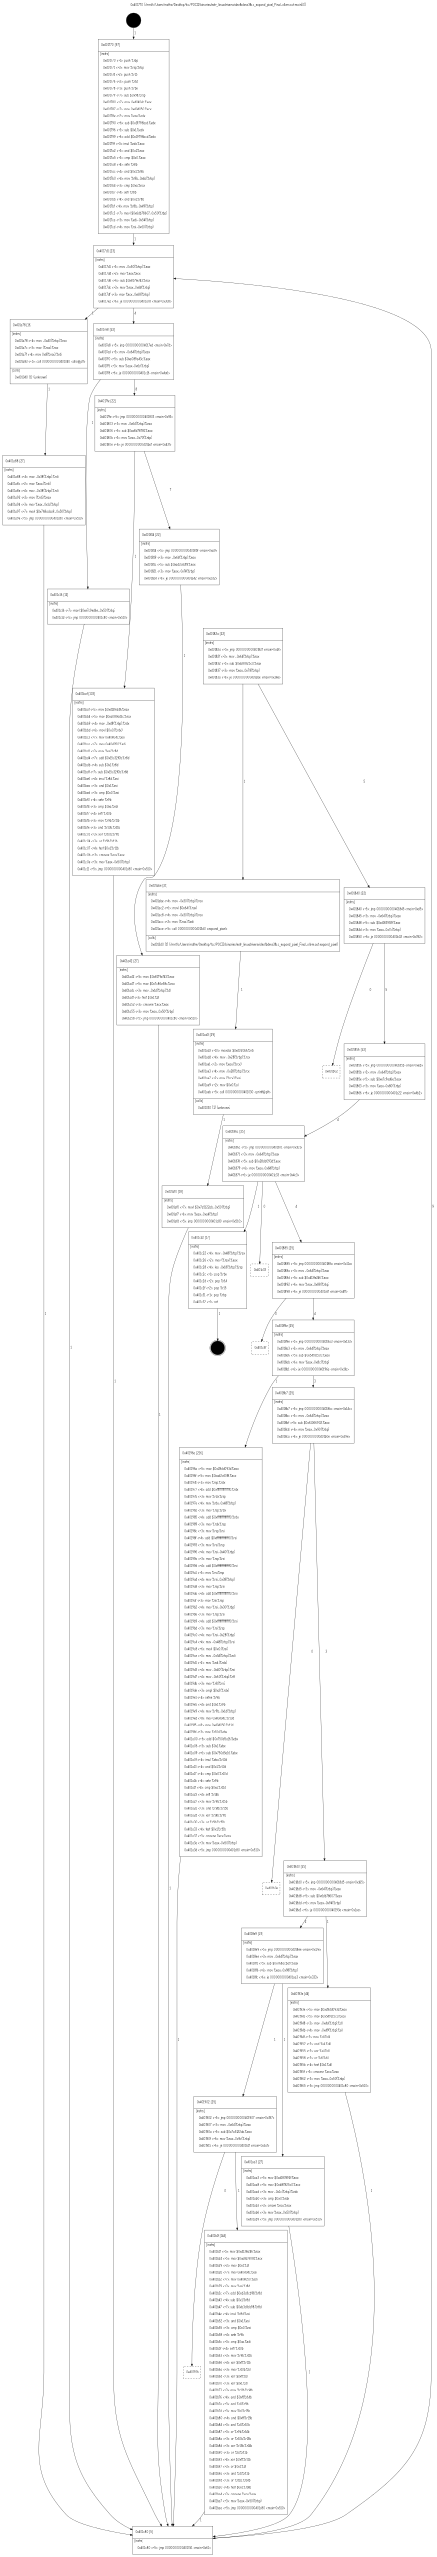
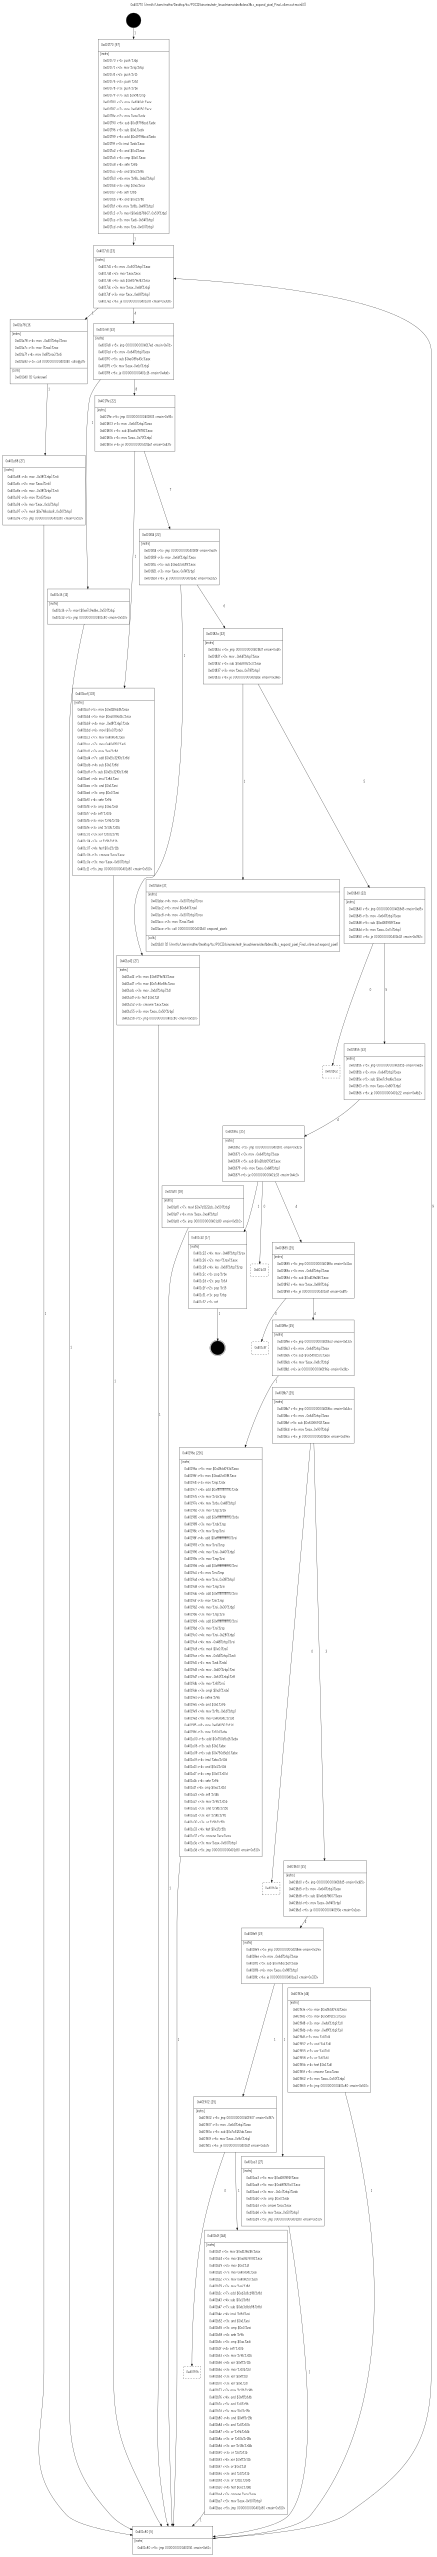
edge "0x401814 [22]" -> "0x40182a [22]": added, label "6"
node "0x401ad3 [29]": removed
edge "0x40189e [25]" -> "0x4018b7 [25]": removed, label "3"
edge "0x4018d0 [25]" -> "0x40193e [44]": removed, label "1"
